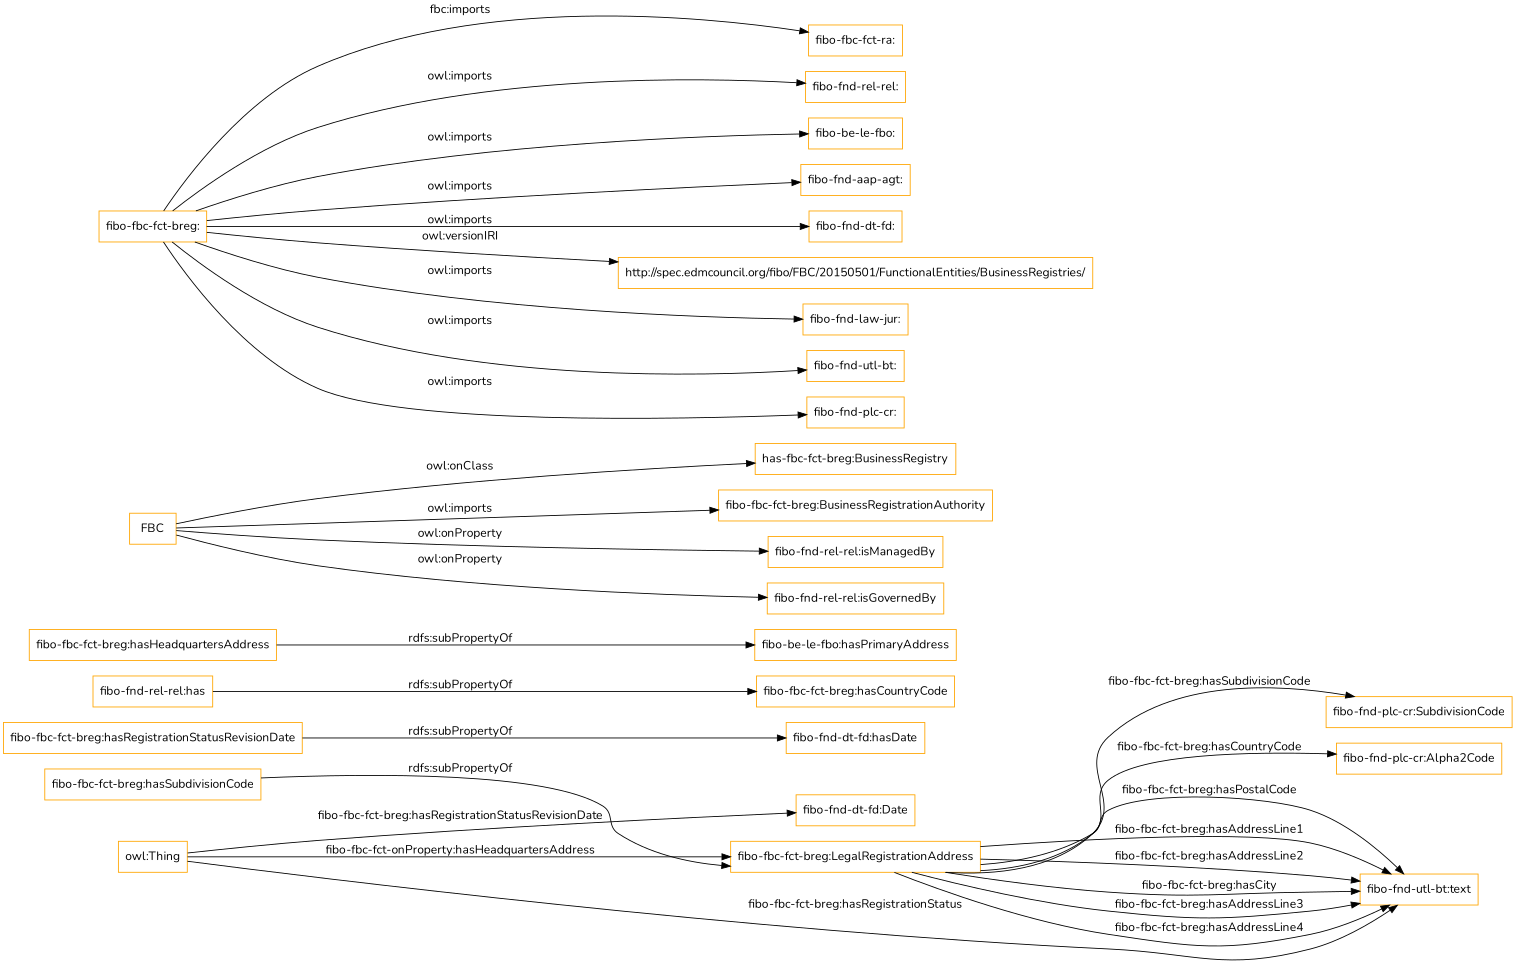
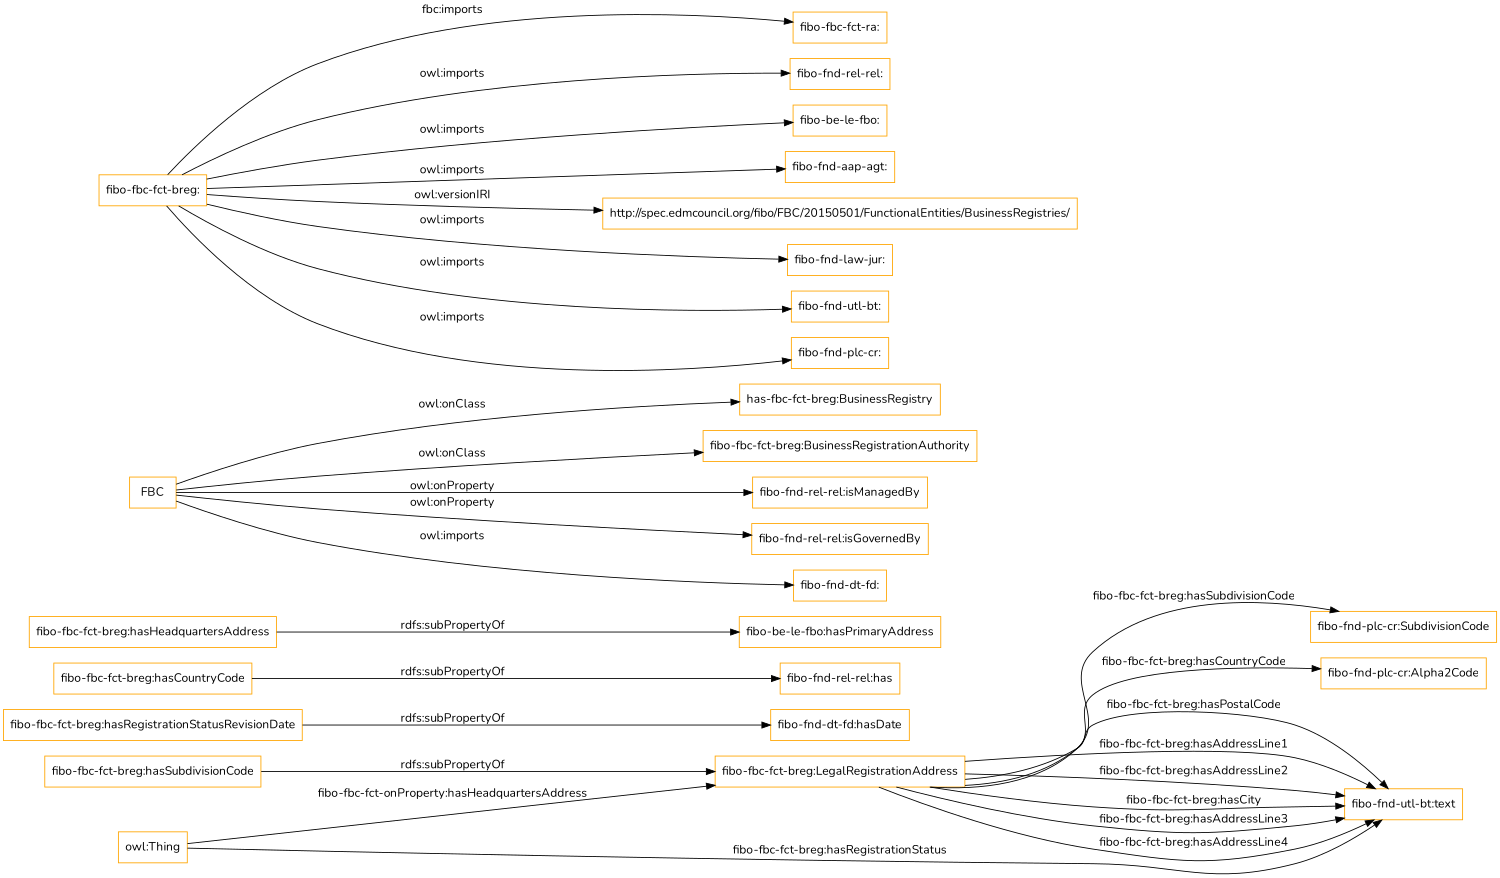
edge "fibo-fbc-fct-breg:" -> "fibo-fnd-dt-fd:": now "FBC" -> "fibo-fnd-dt-fd:"
edge "FBC" -> "fibo-fbc-fct-breg:BusinessRegistrationAuthority": label "owl:imports" -> "owl:onClass"
edge "fibo-fnd-rel-rel:has" -> "fibo-fbc-fct-breg:hasCountryCode": reversed
node "fibo-fnd-dt-fd:Date": removed
